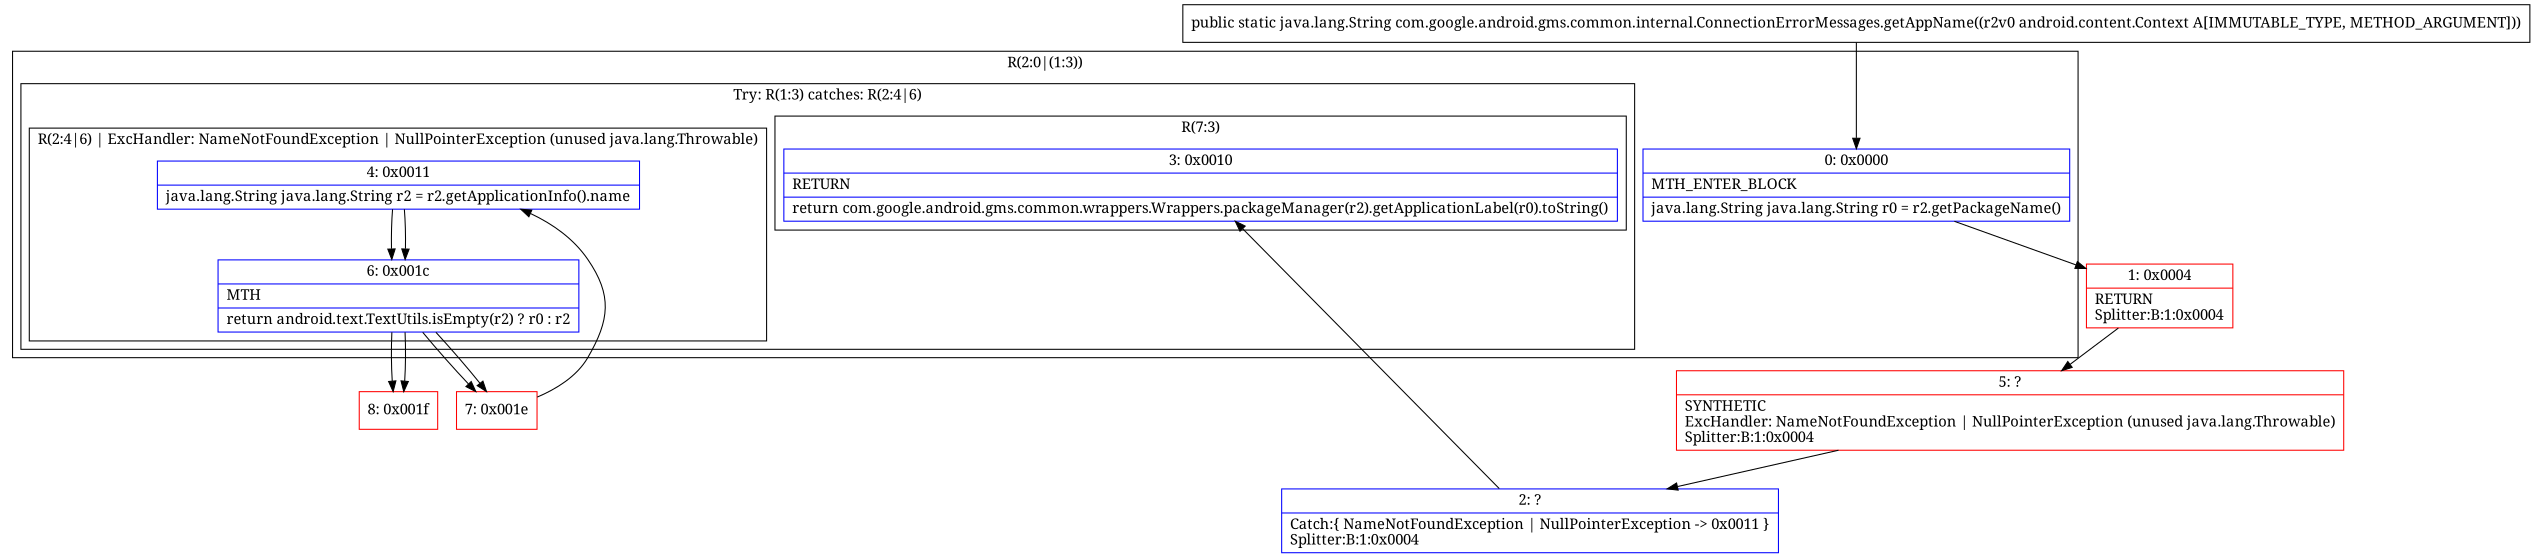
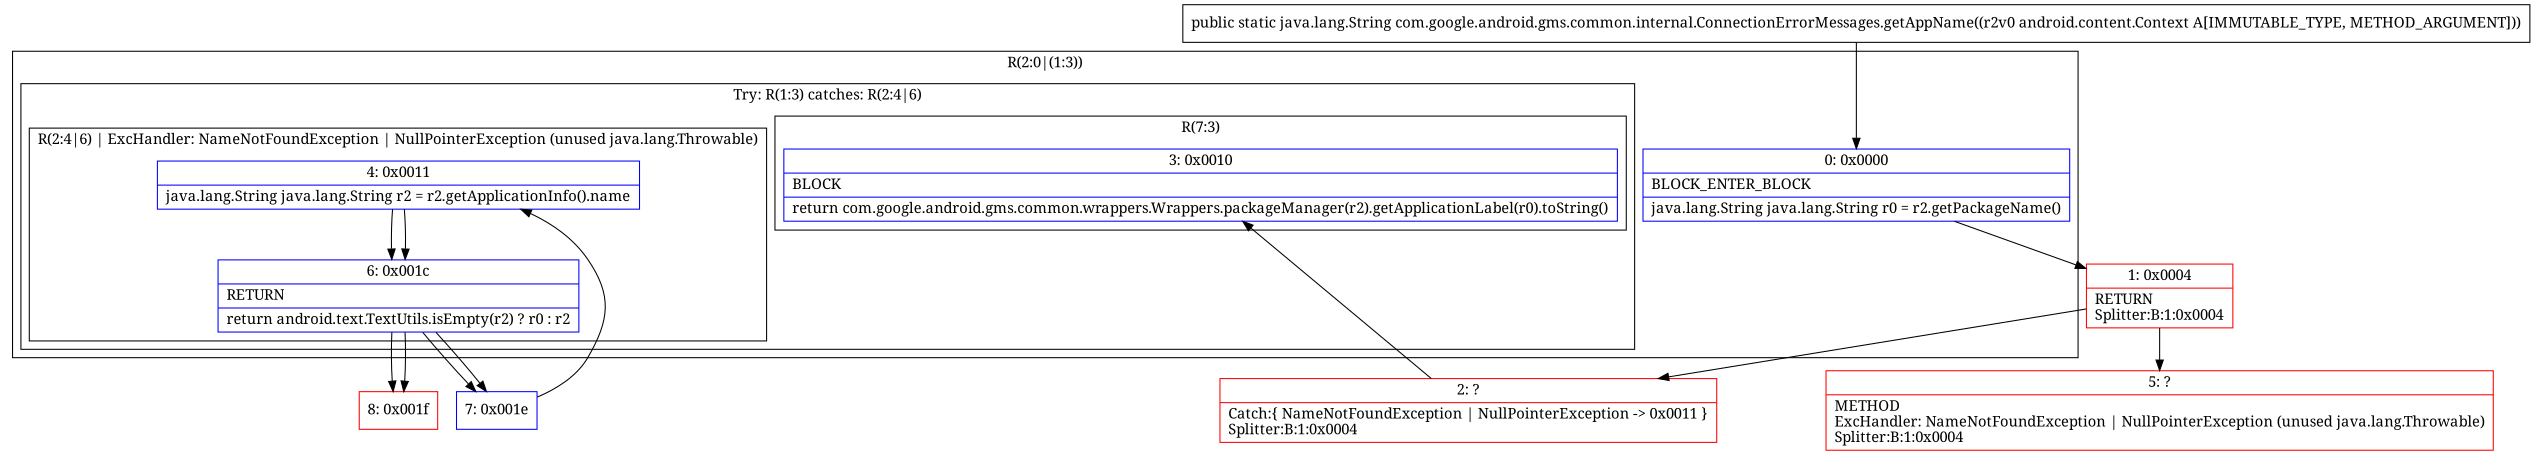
node "3: 0x0010": text "RETURN" -> "BLOCK"
node "0: 0x0000": text "MTH_ENTER_BLOCK" -> "BLOCK_ENTER_BLOCK"
node "6: 0x001c": text "MTH" -> "RETURN"
node "5: ?": text "SYNTHETIC" -> "METHOD"
node "7: 0x001e": color red -> blue
edge "5: ?" -> "2: ?": now "1: 0x0004" -> "2: ?"
node "2: ?": color blue -> red
